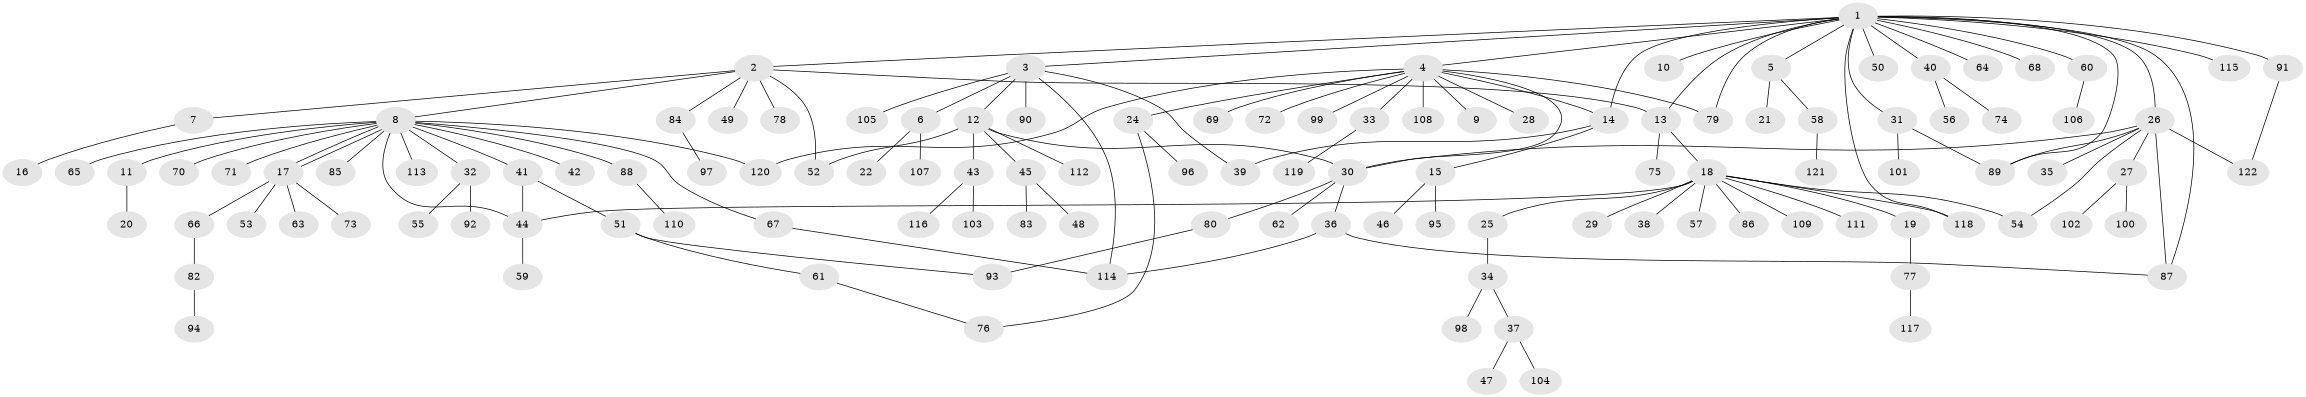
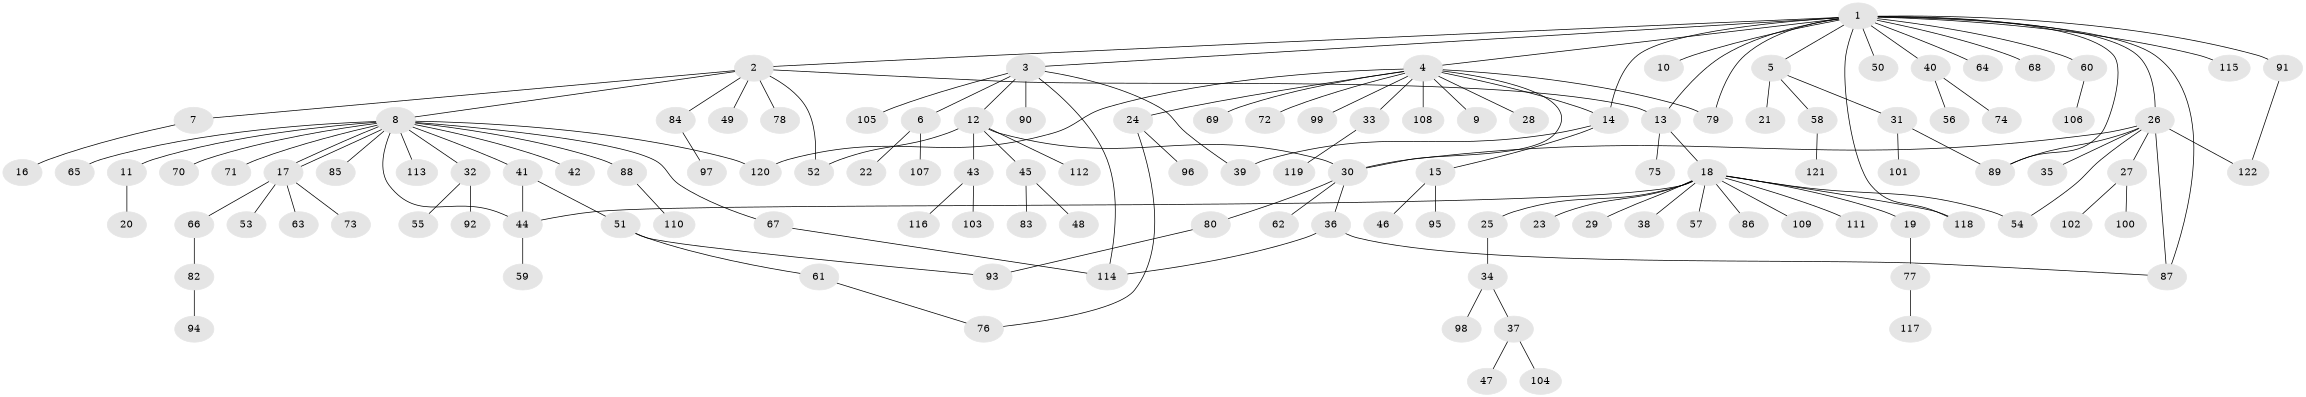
edge "1" -- "31": now "5" -- "31"
node "23": added
